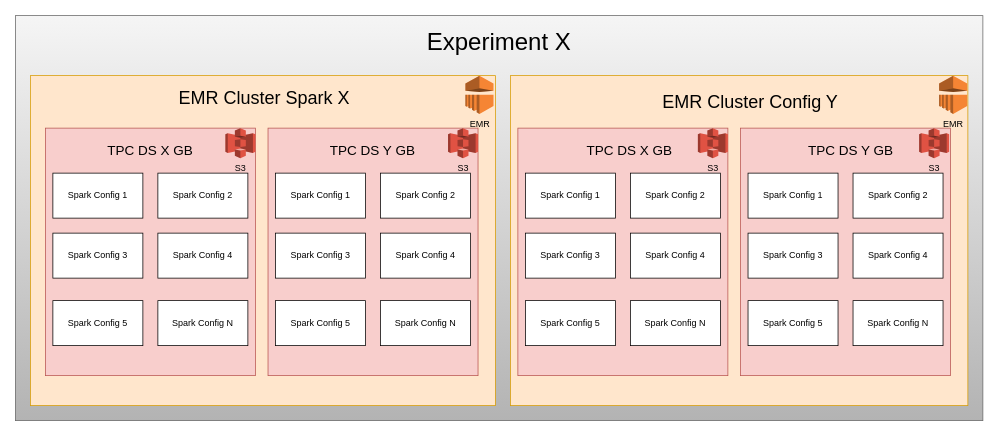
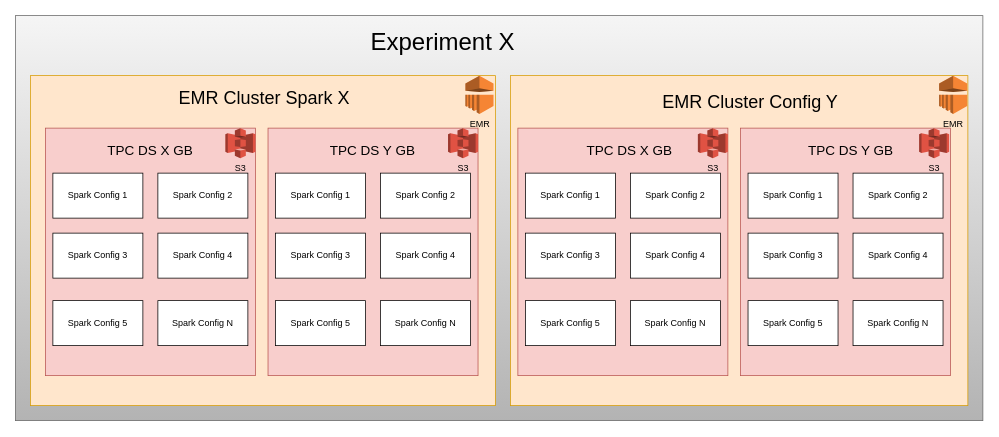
node "Experiment X": moved (499, 42) -> (443, 42)
